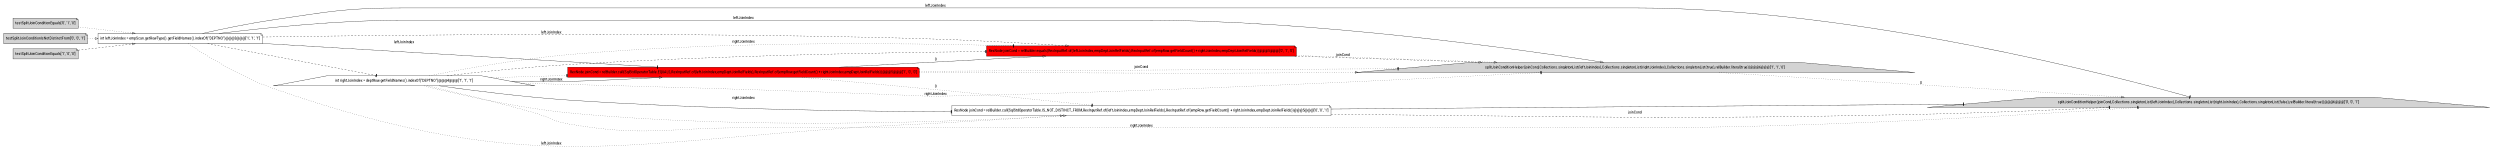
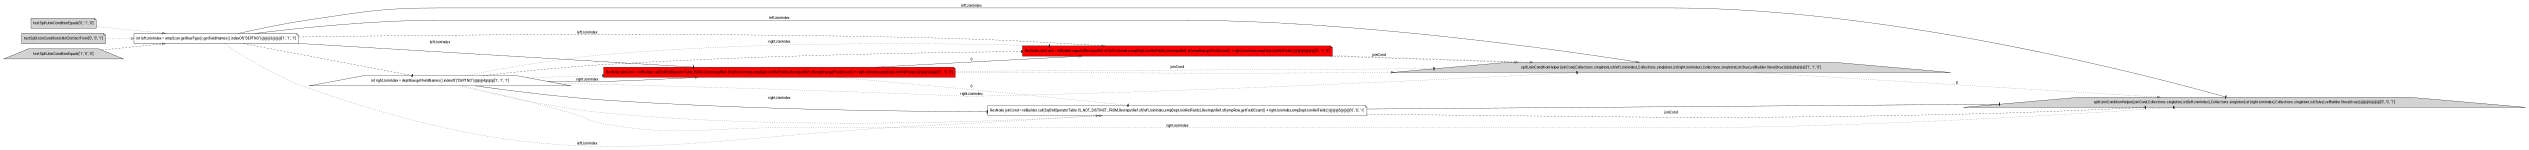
node "testSplitJoinConditionEquals['1', '0', '0']": shape note -> trapezium
